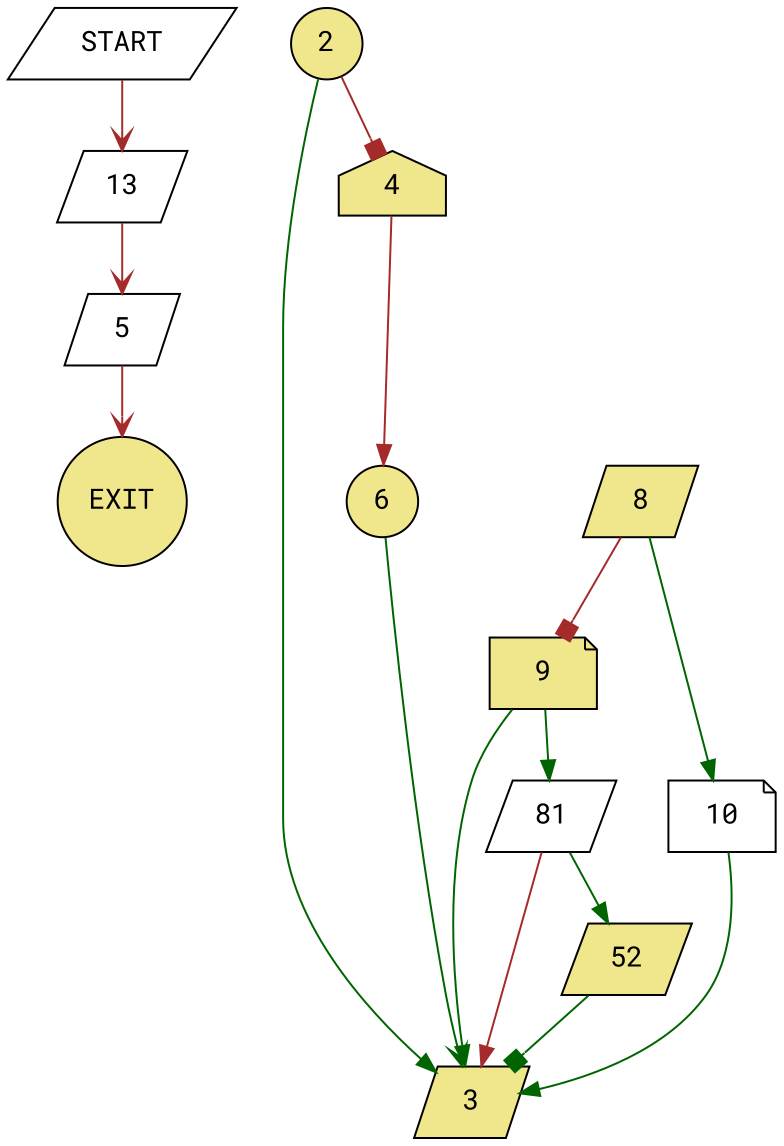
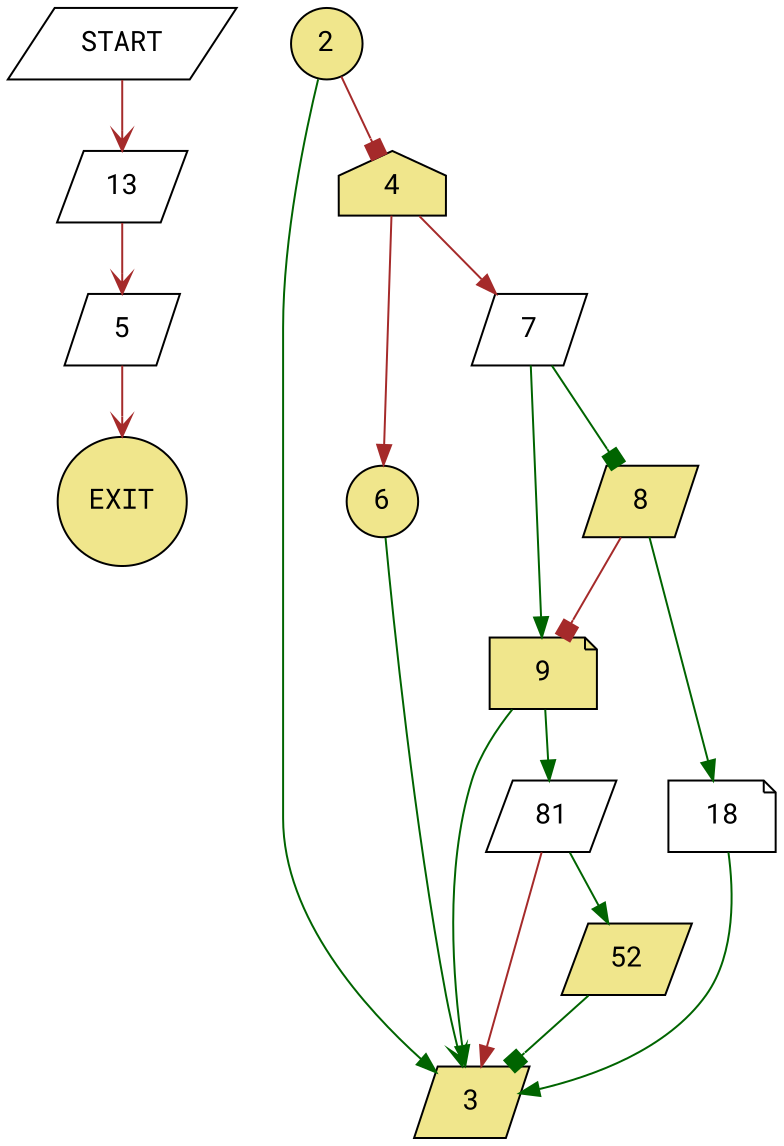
node "7": added
node "10": label "10" -> "18"
